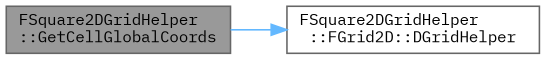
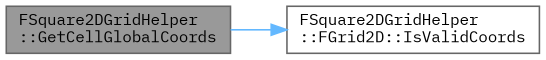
node "FSquare2DGridHelper ::FGrid2D::DGridHelper": label "FSquare2DGridHelper ::FGrid2D::DGridHelper" -> "FSquare2DGridHelper ::FGrid2D::IsValidCoords"
